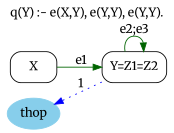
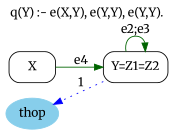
edge "X" -> "Y=Z1=Z2": label "e1" -> "e4"
